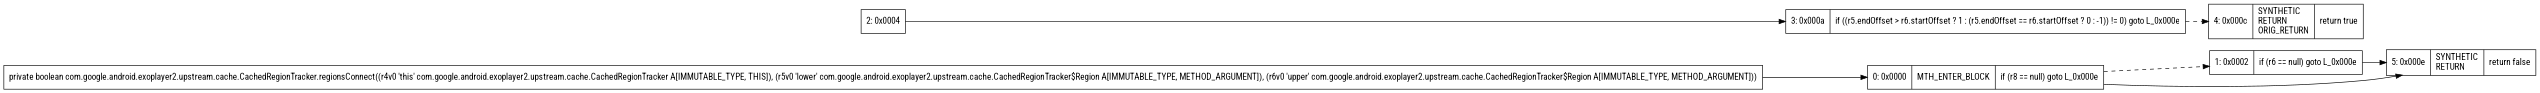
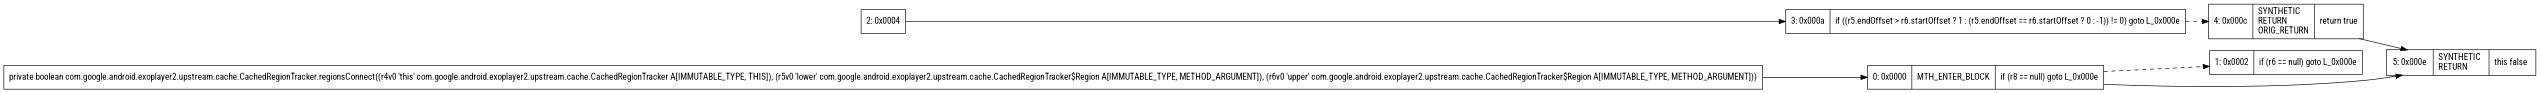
node "5: 0x000e": text "return false" -> "this false"
edge "1: 0x0002" -> "5: 0x000e": now "4: 0x000c" -> "5: 0x000e"
